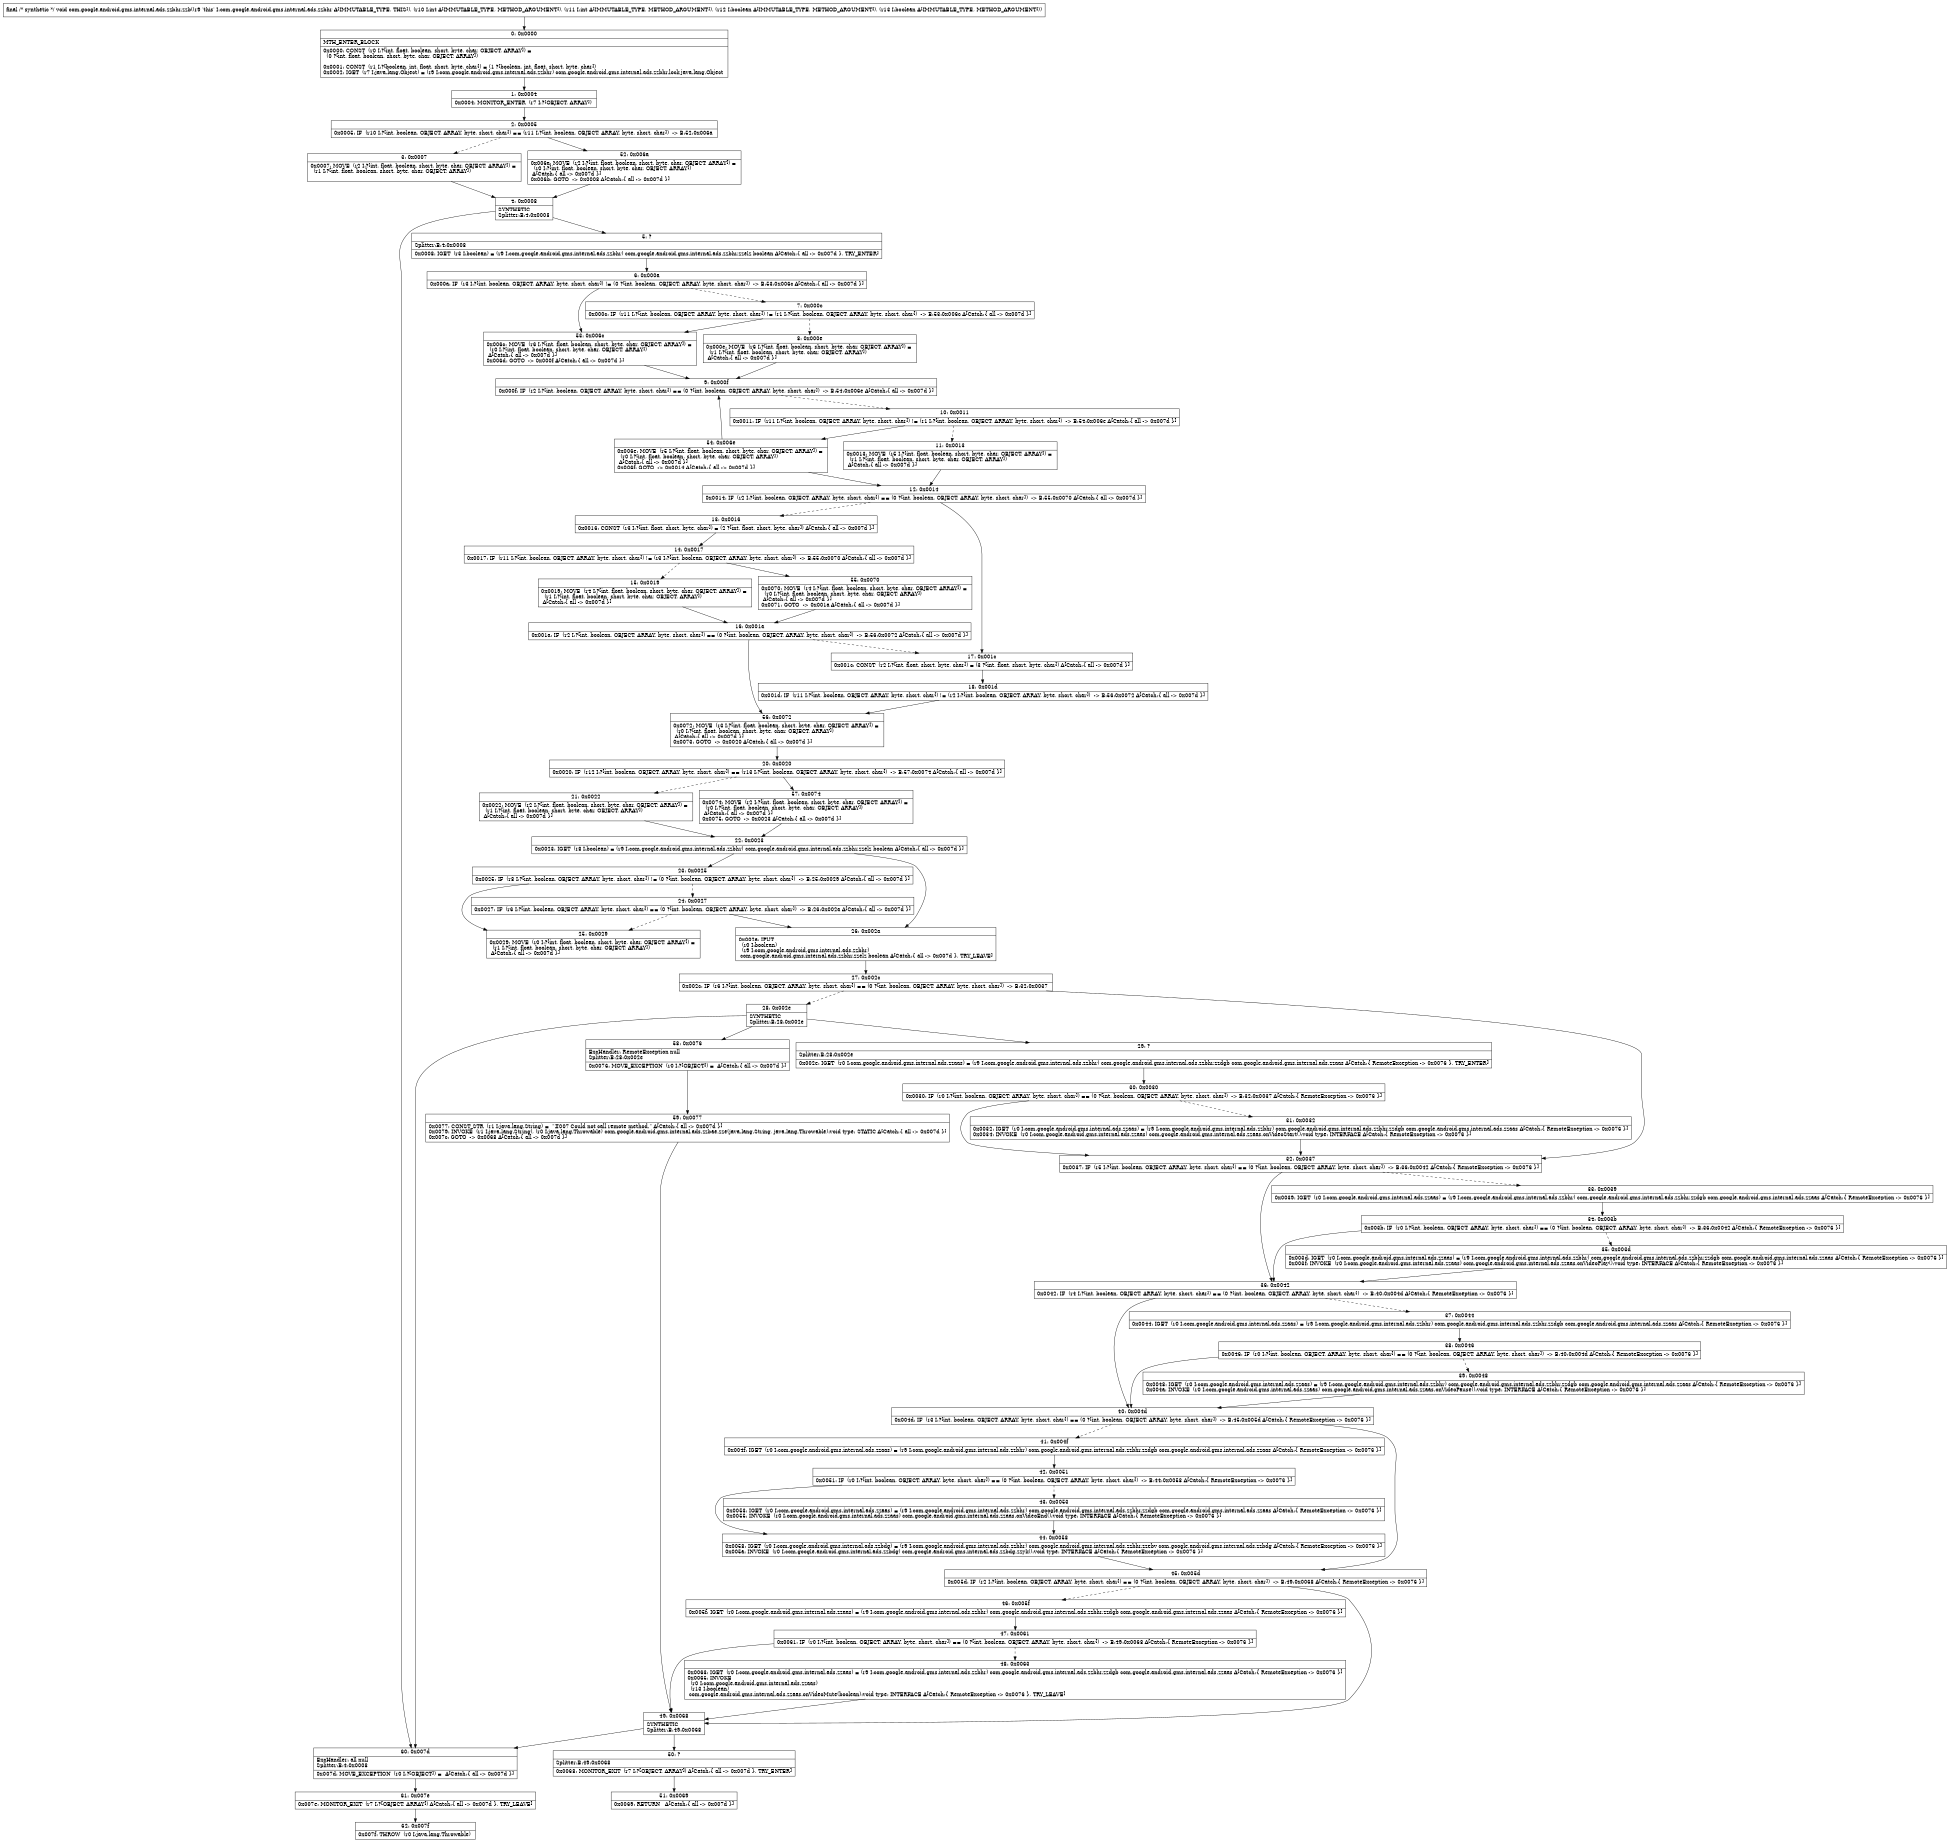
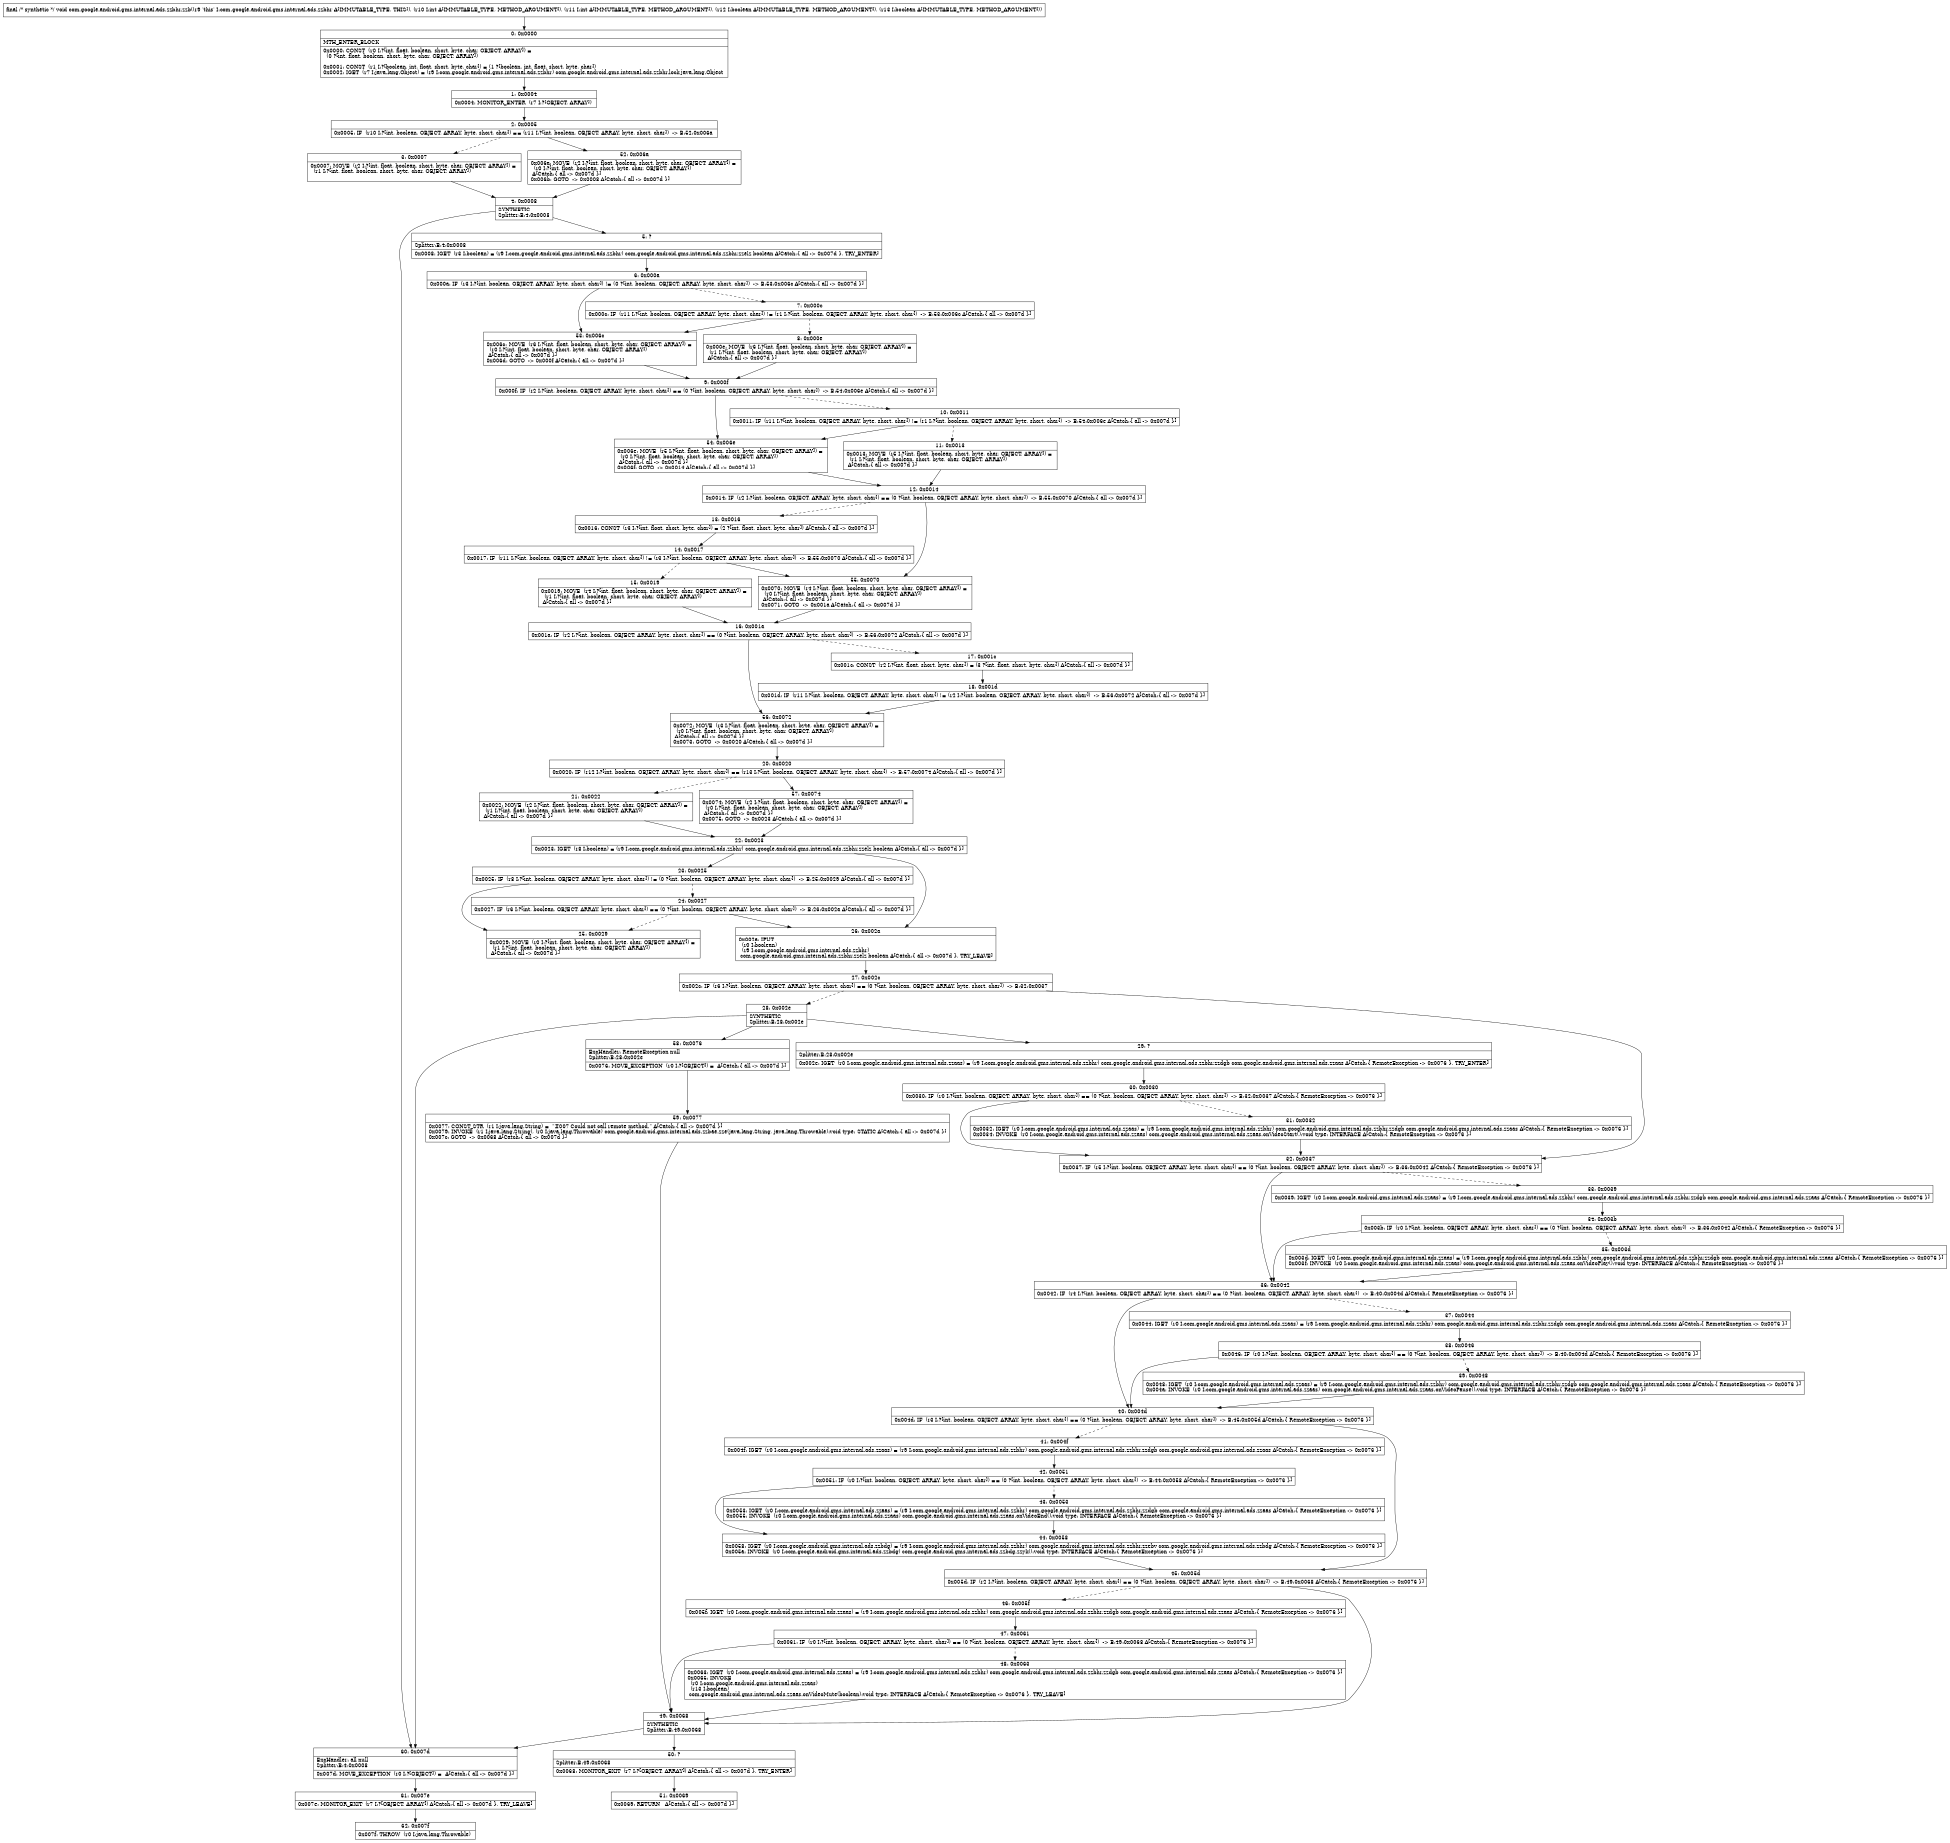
edge "54: 0x006e" -> "9: 0x000f": reversed
edge "12: 0x0014" -> "17: 0x001c": now "12: 0x0014" -> "55: 0x0070"
